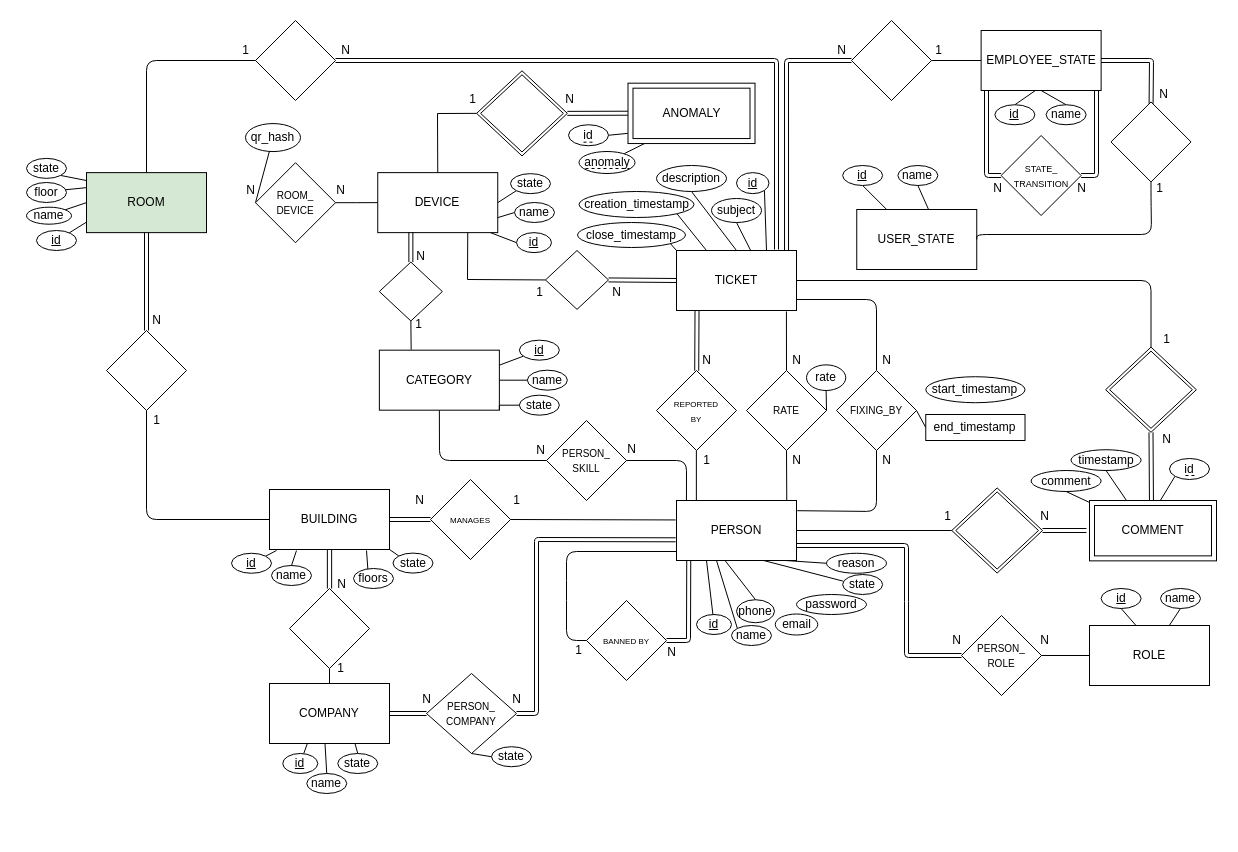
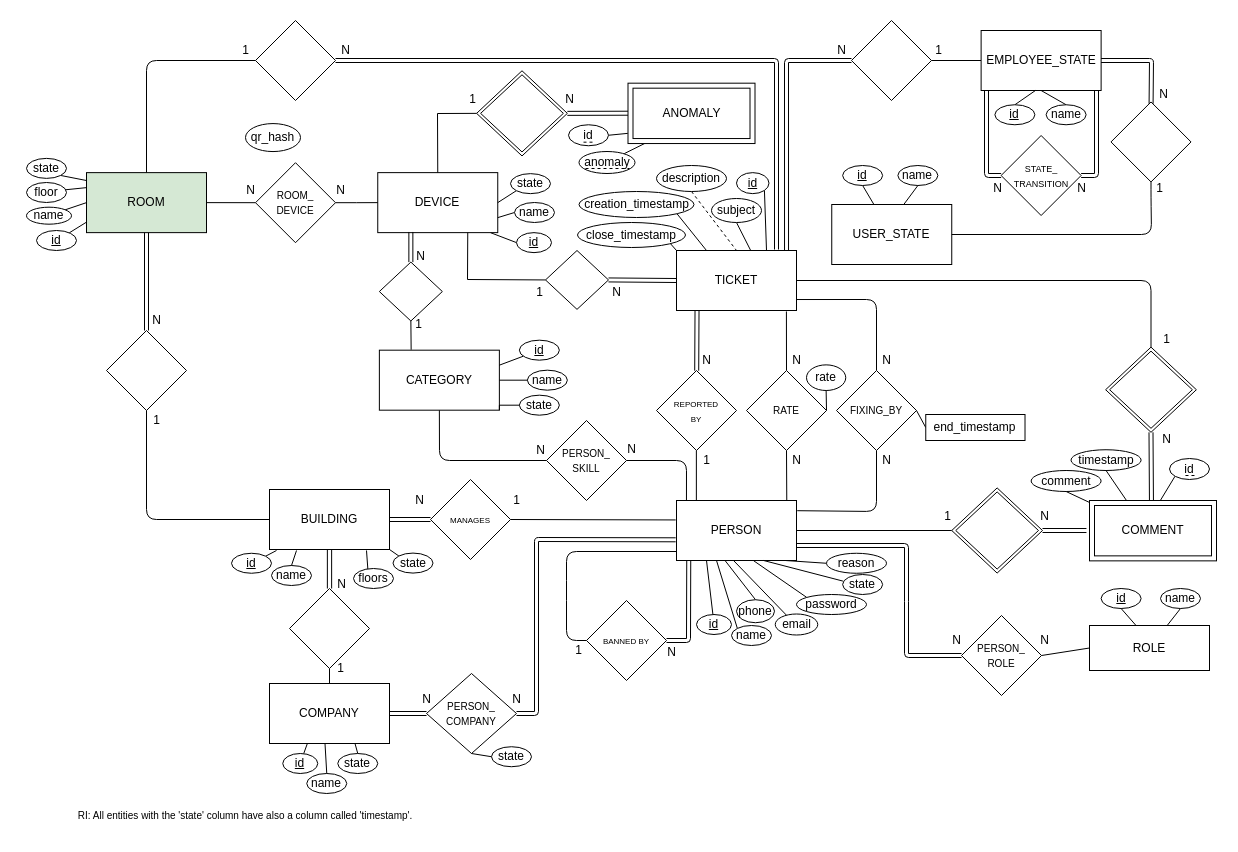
edge "qr_hash" -- "ROOM_ DEVICE": now "ROOM" -- "ROOM_ DEVICE"
edge "description" -- "TICKET": style solid -> dashed
node "USER_STATE": moved (917, 240) -> (892, 235)
node "start_timestamp": removed
edge "PERSON" -- "password": added
edge "PERSON" -- "email": added
node "ROLE": size 120x60 -> 120x45
node "RI: All entities with the 'state' column have also a column called 'timestamp'.": added
